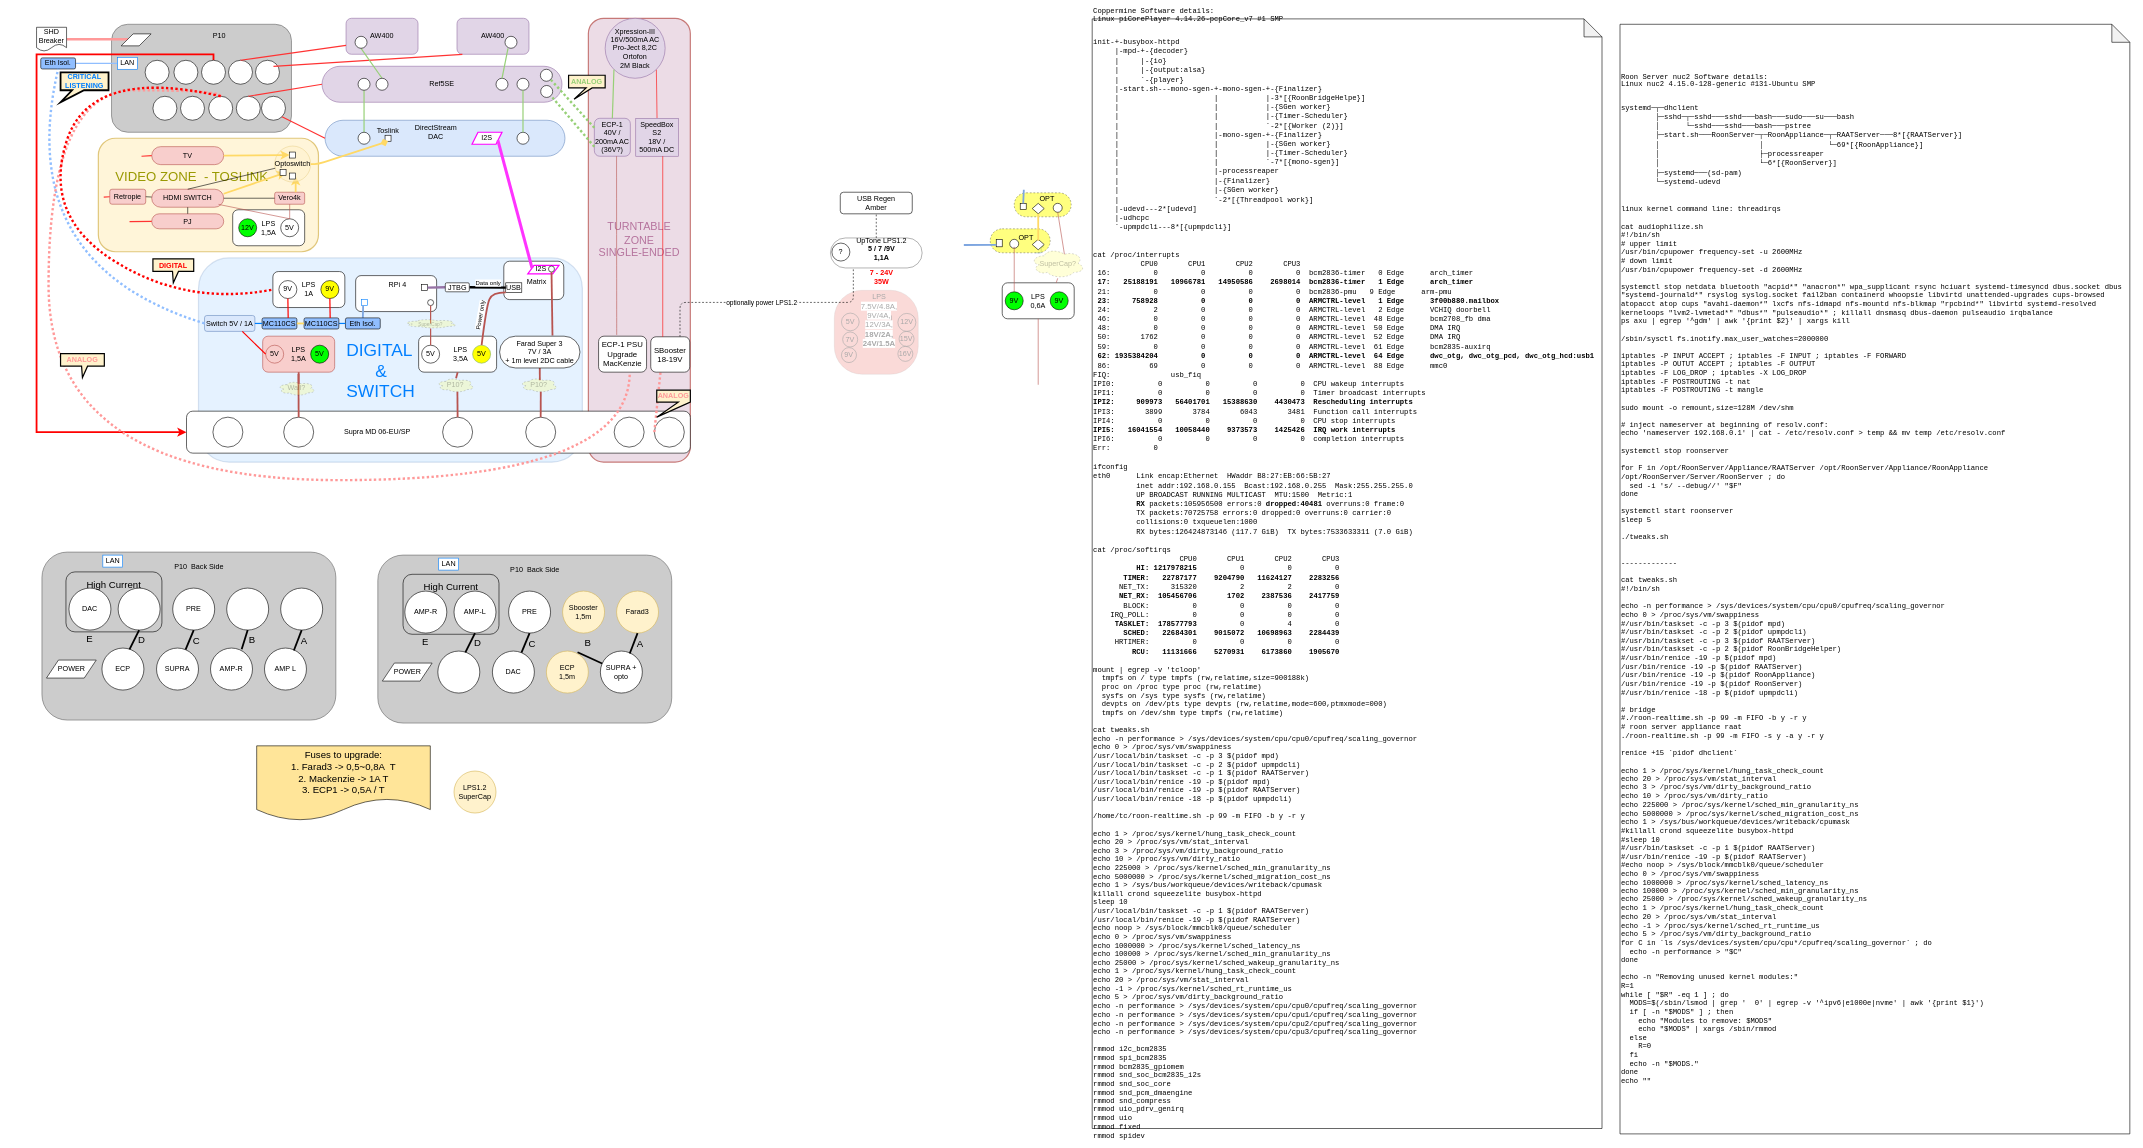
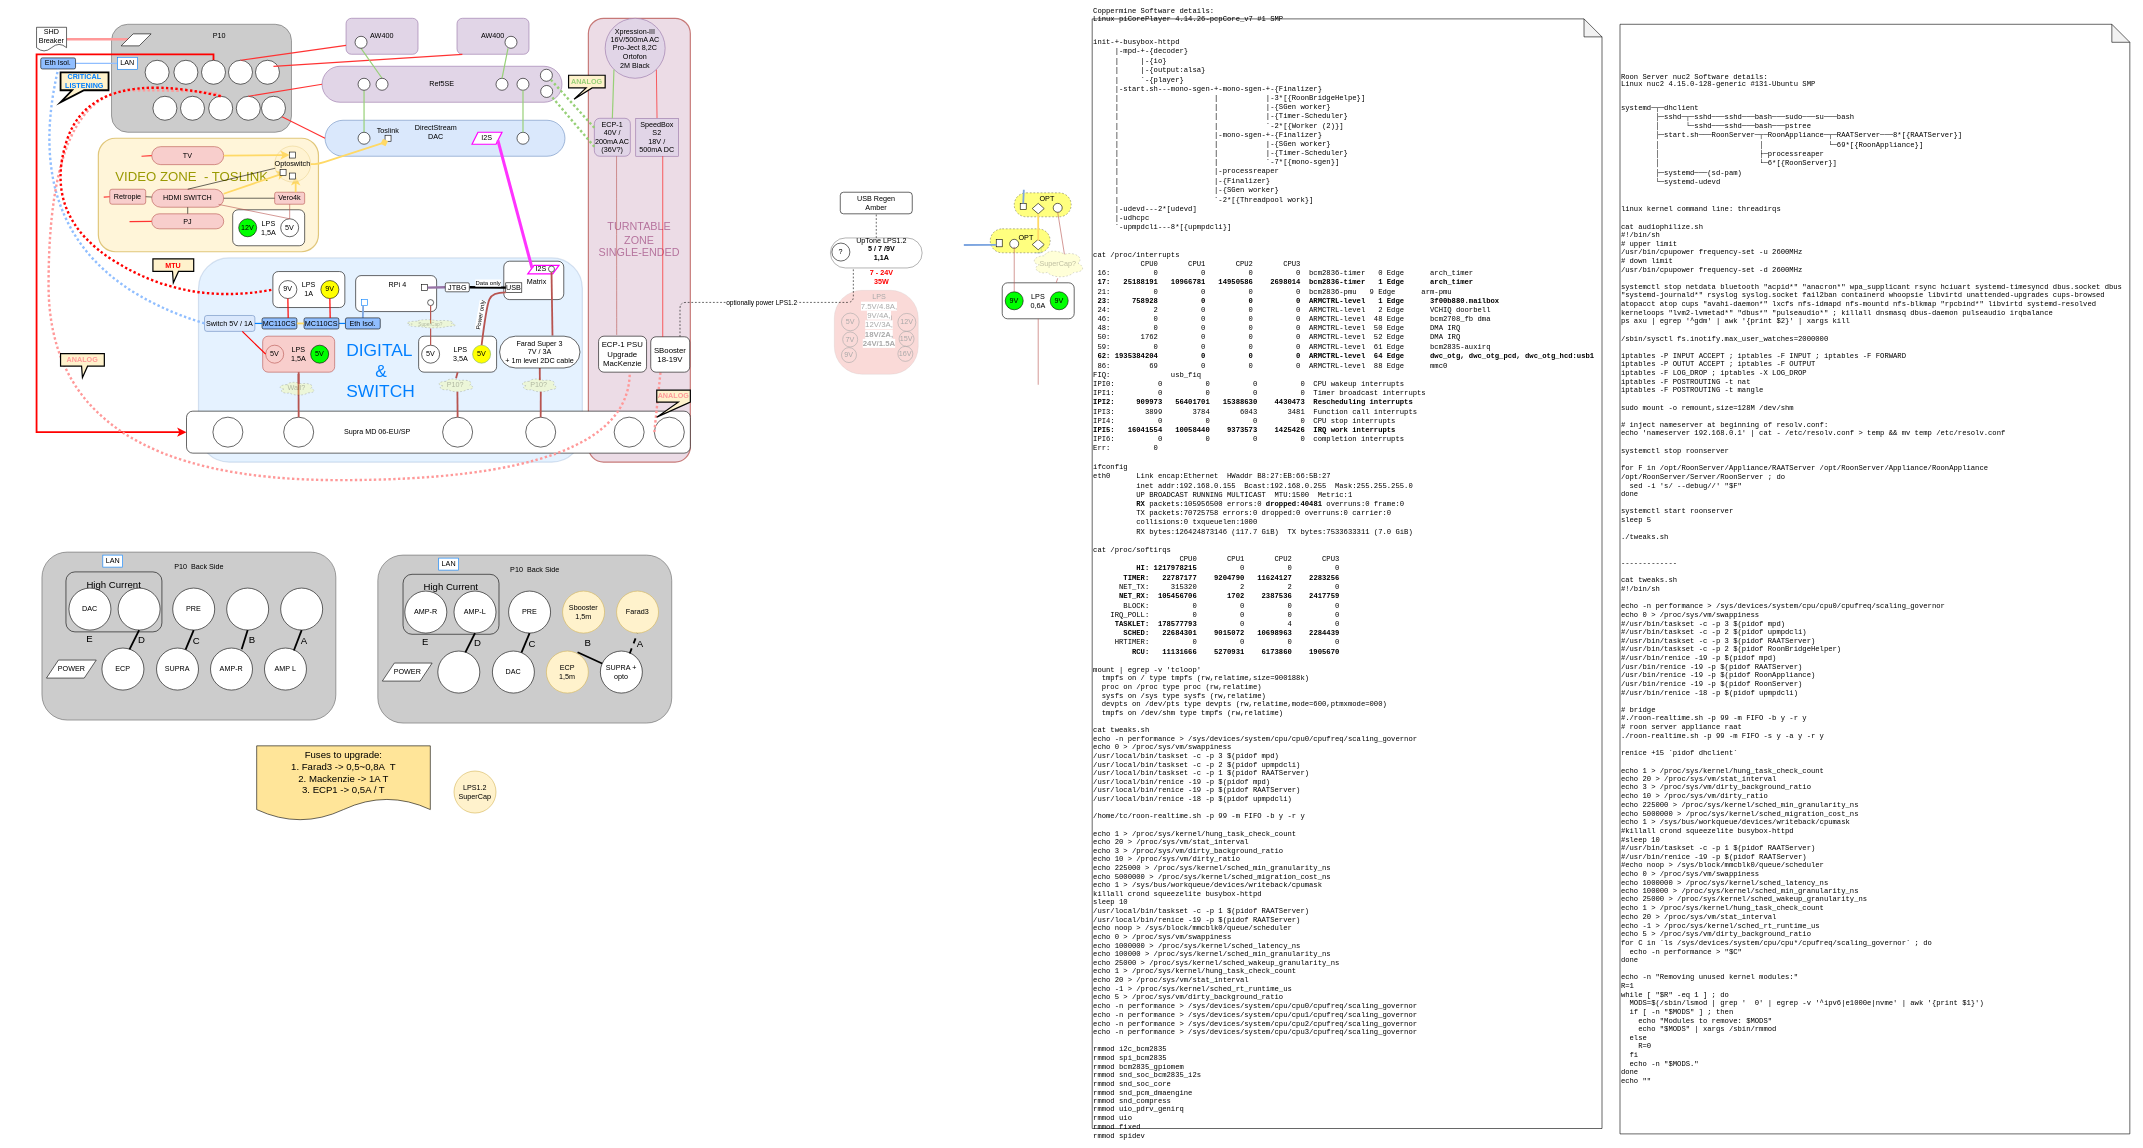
node "DIGITAL": label "DIGITAL" -> "MTU"
edge "Farad3" -- "SUPRA + opto": style solid -> dashed
